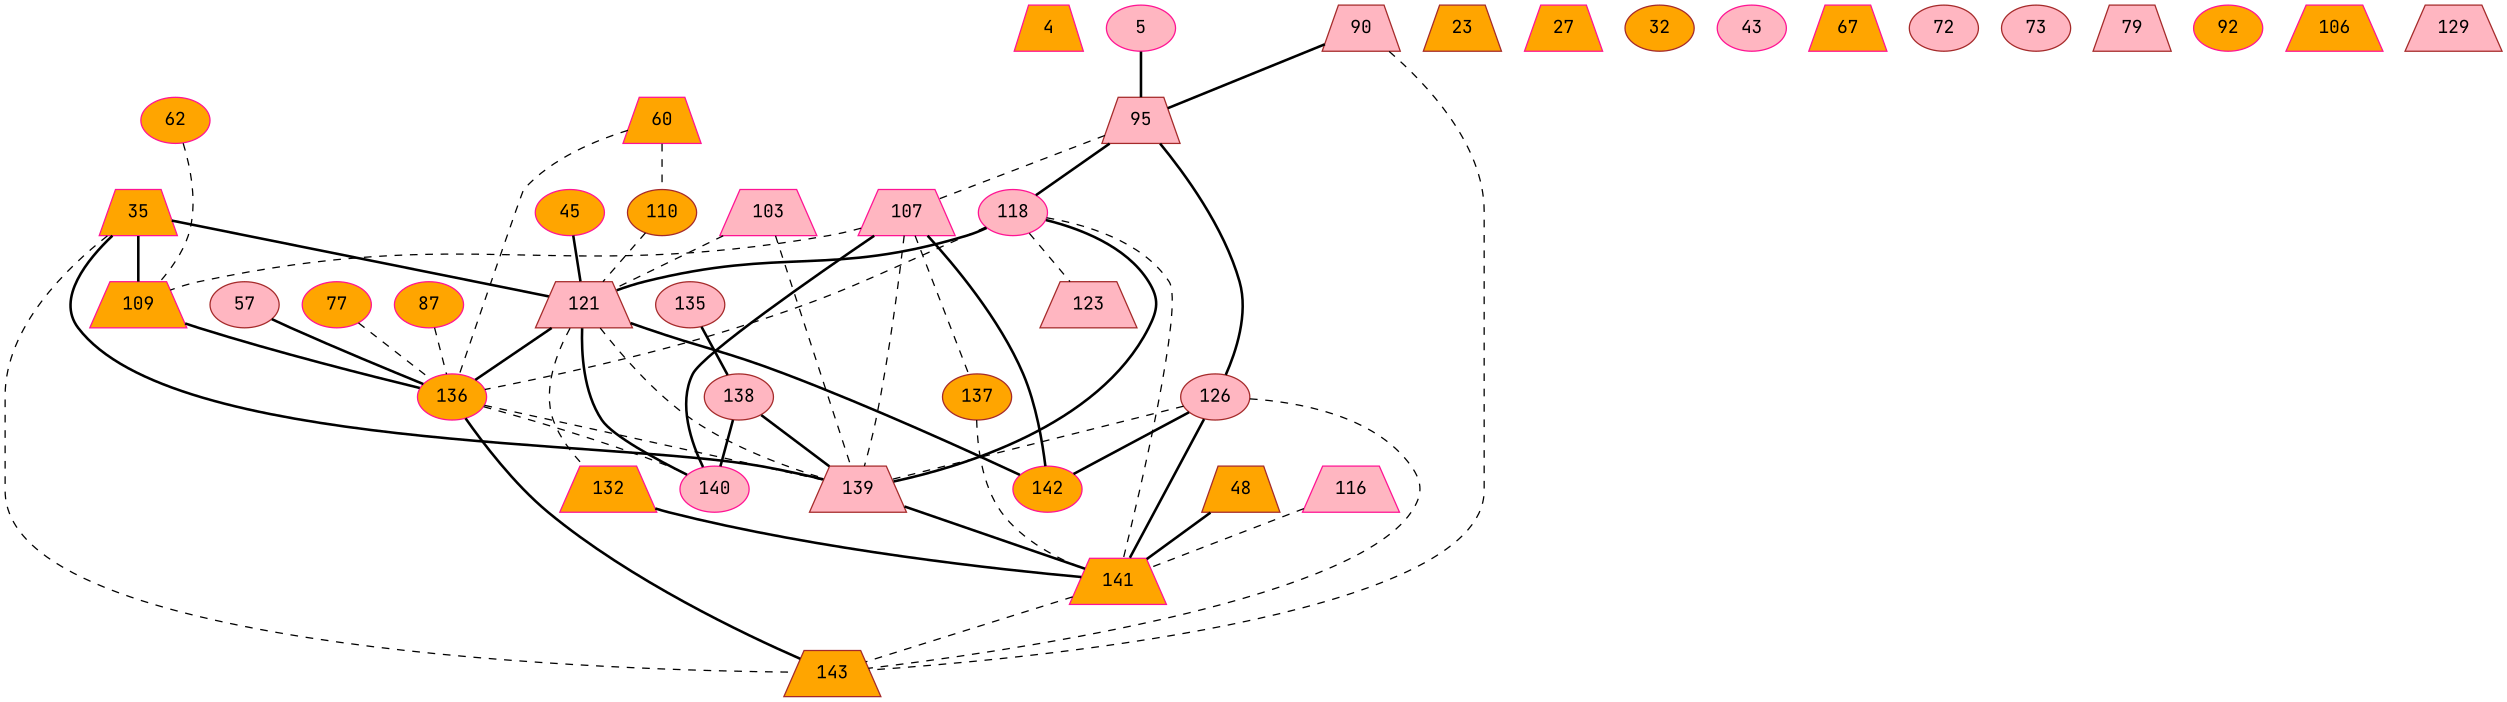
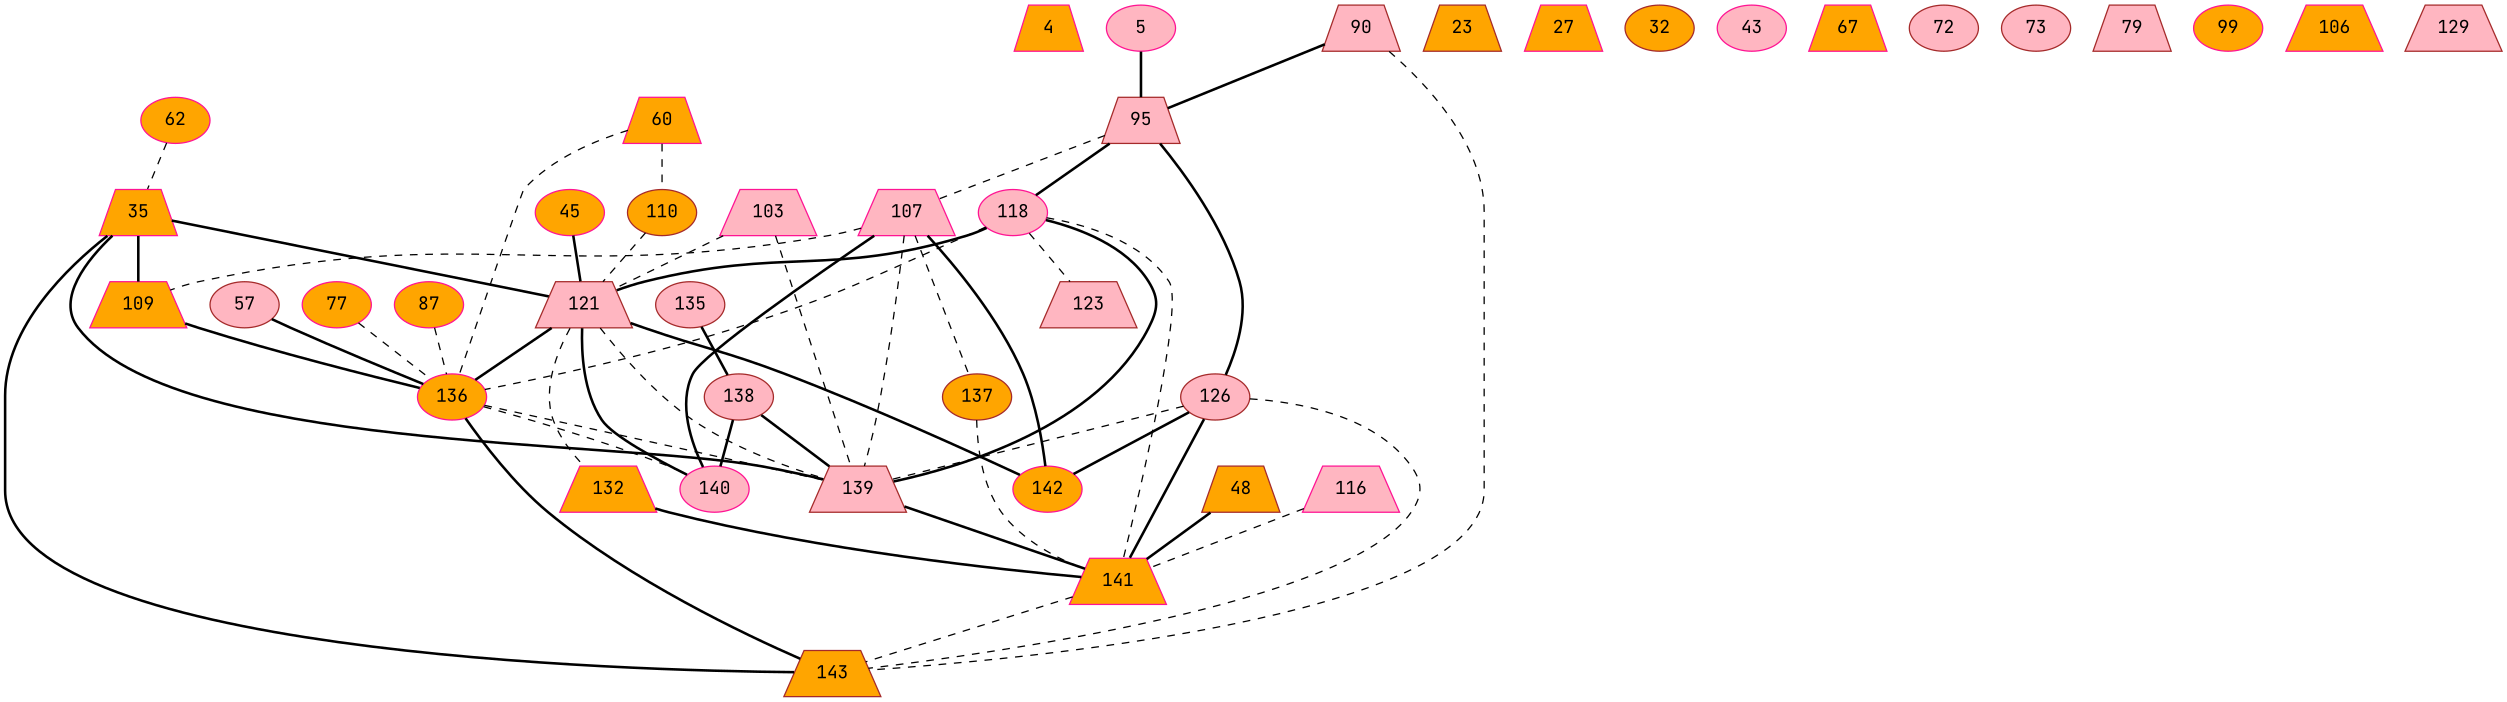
node "92": label "92" -> "99"
edge "62" -- "109": now "62" -- "35"
edge "35" -- "143": style dashed -> bold
